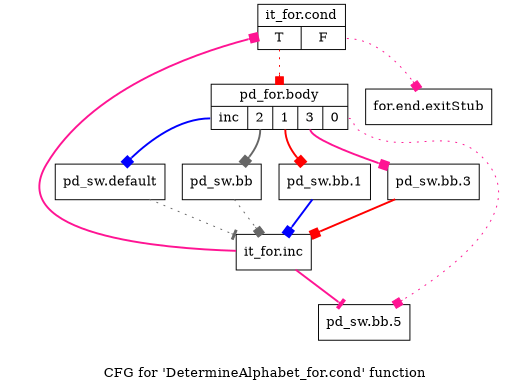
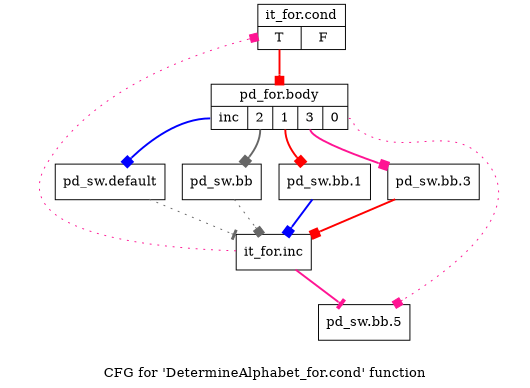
edge "it_for.cond" -> "pd_for.body": style dotted -> bold
node "for.end.exitStub": removed
edge "it_for.inc" -> "it_for.cond": style bold -> dotted
